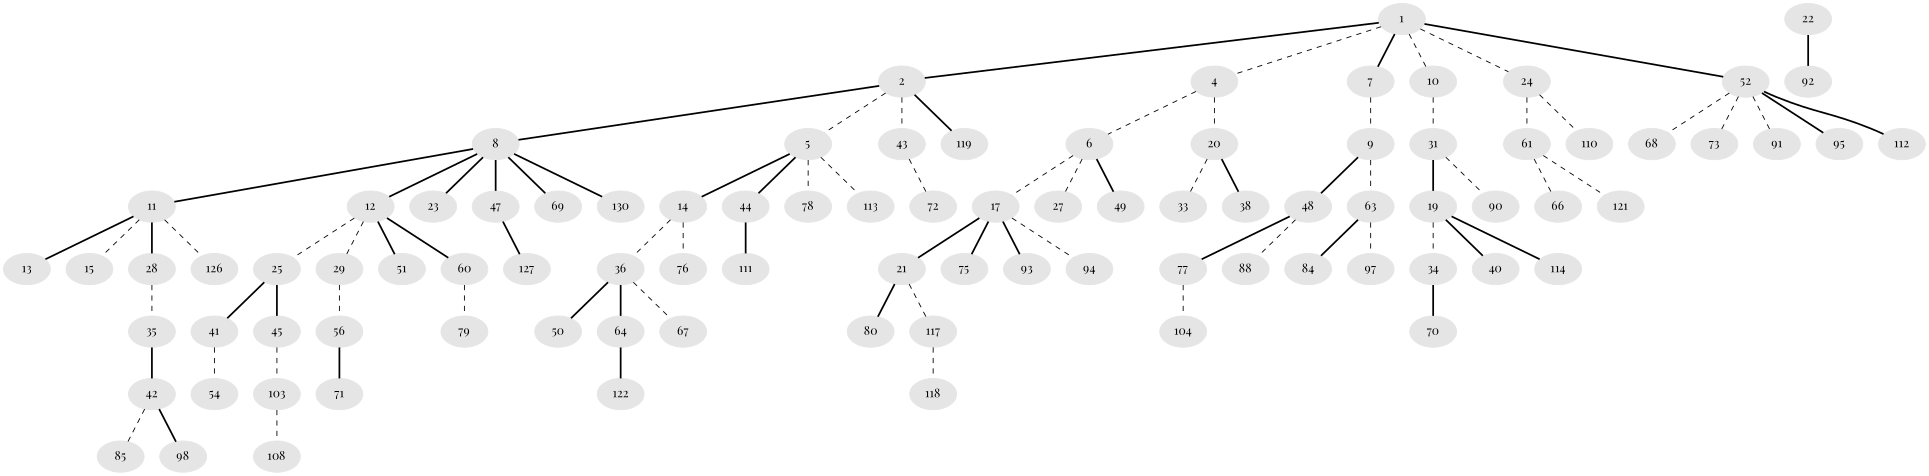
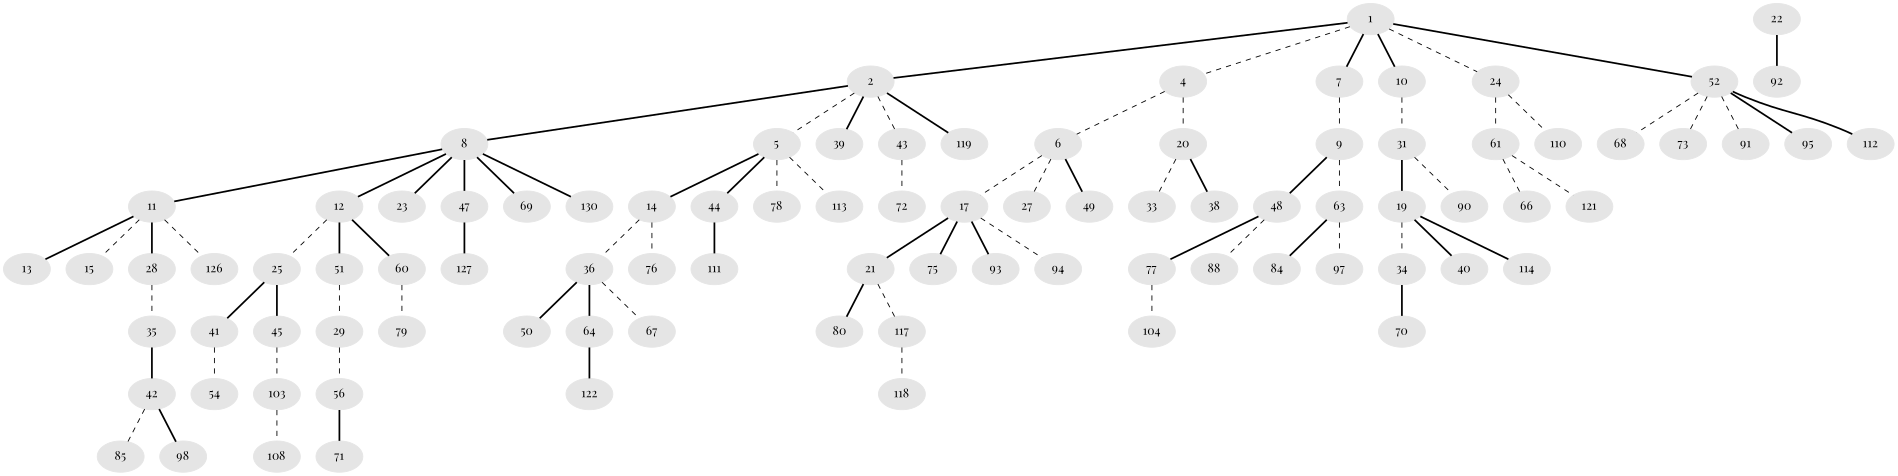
edge "1" -- "10": style dashed -> bold
node "39": added
edge "12" -- "29": now "51" -- "29"
